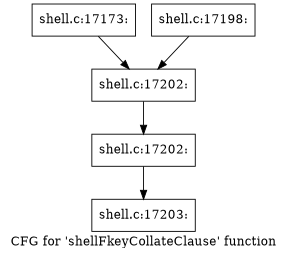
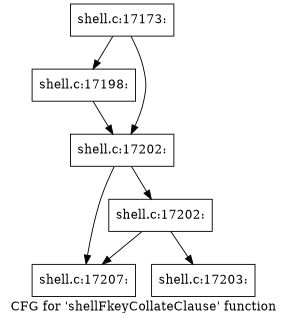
edge "shell.c:17173:" -> "shell.c:17198:": added
node "shell.c:17207:": added
